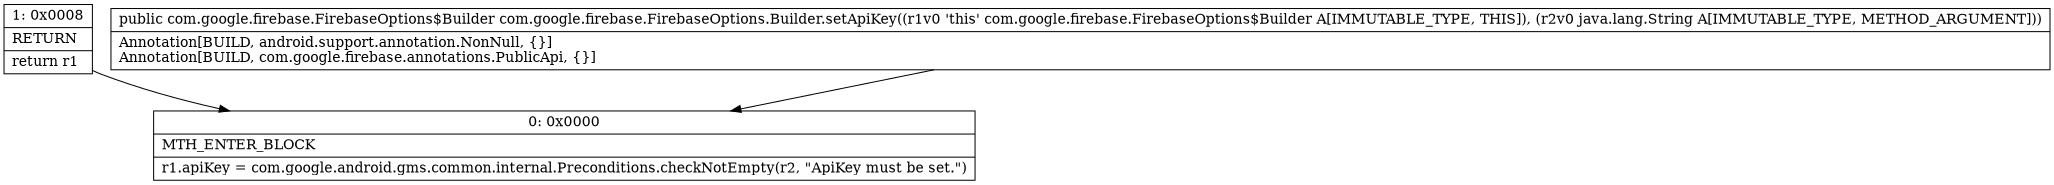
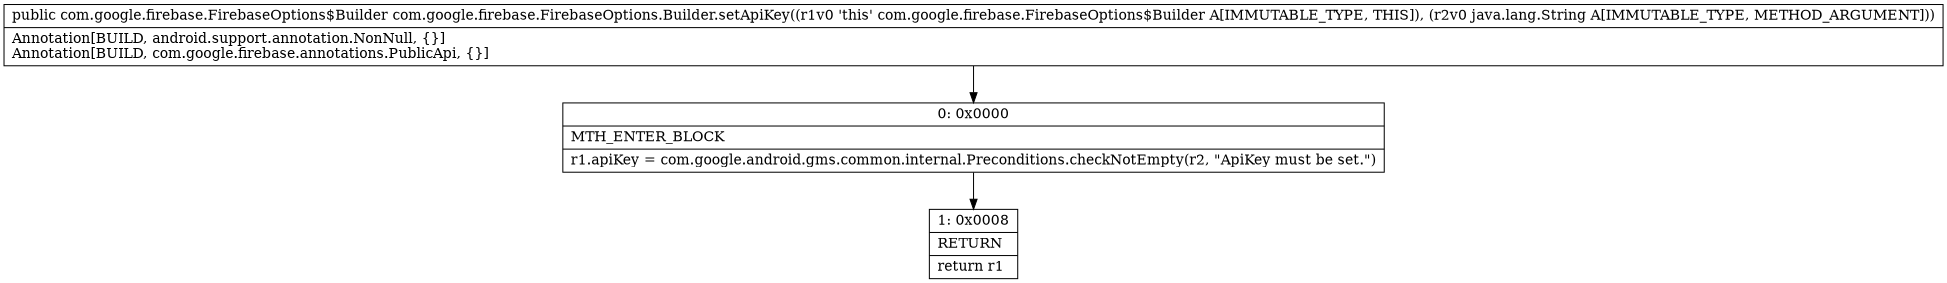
edge "1: 0x0008" -> "0: 0x0000": reversed
